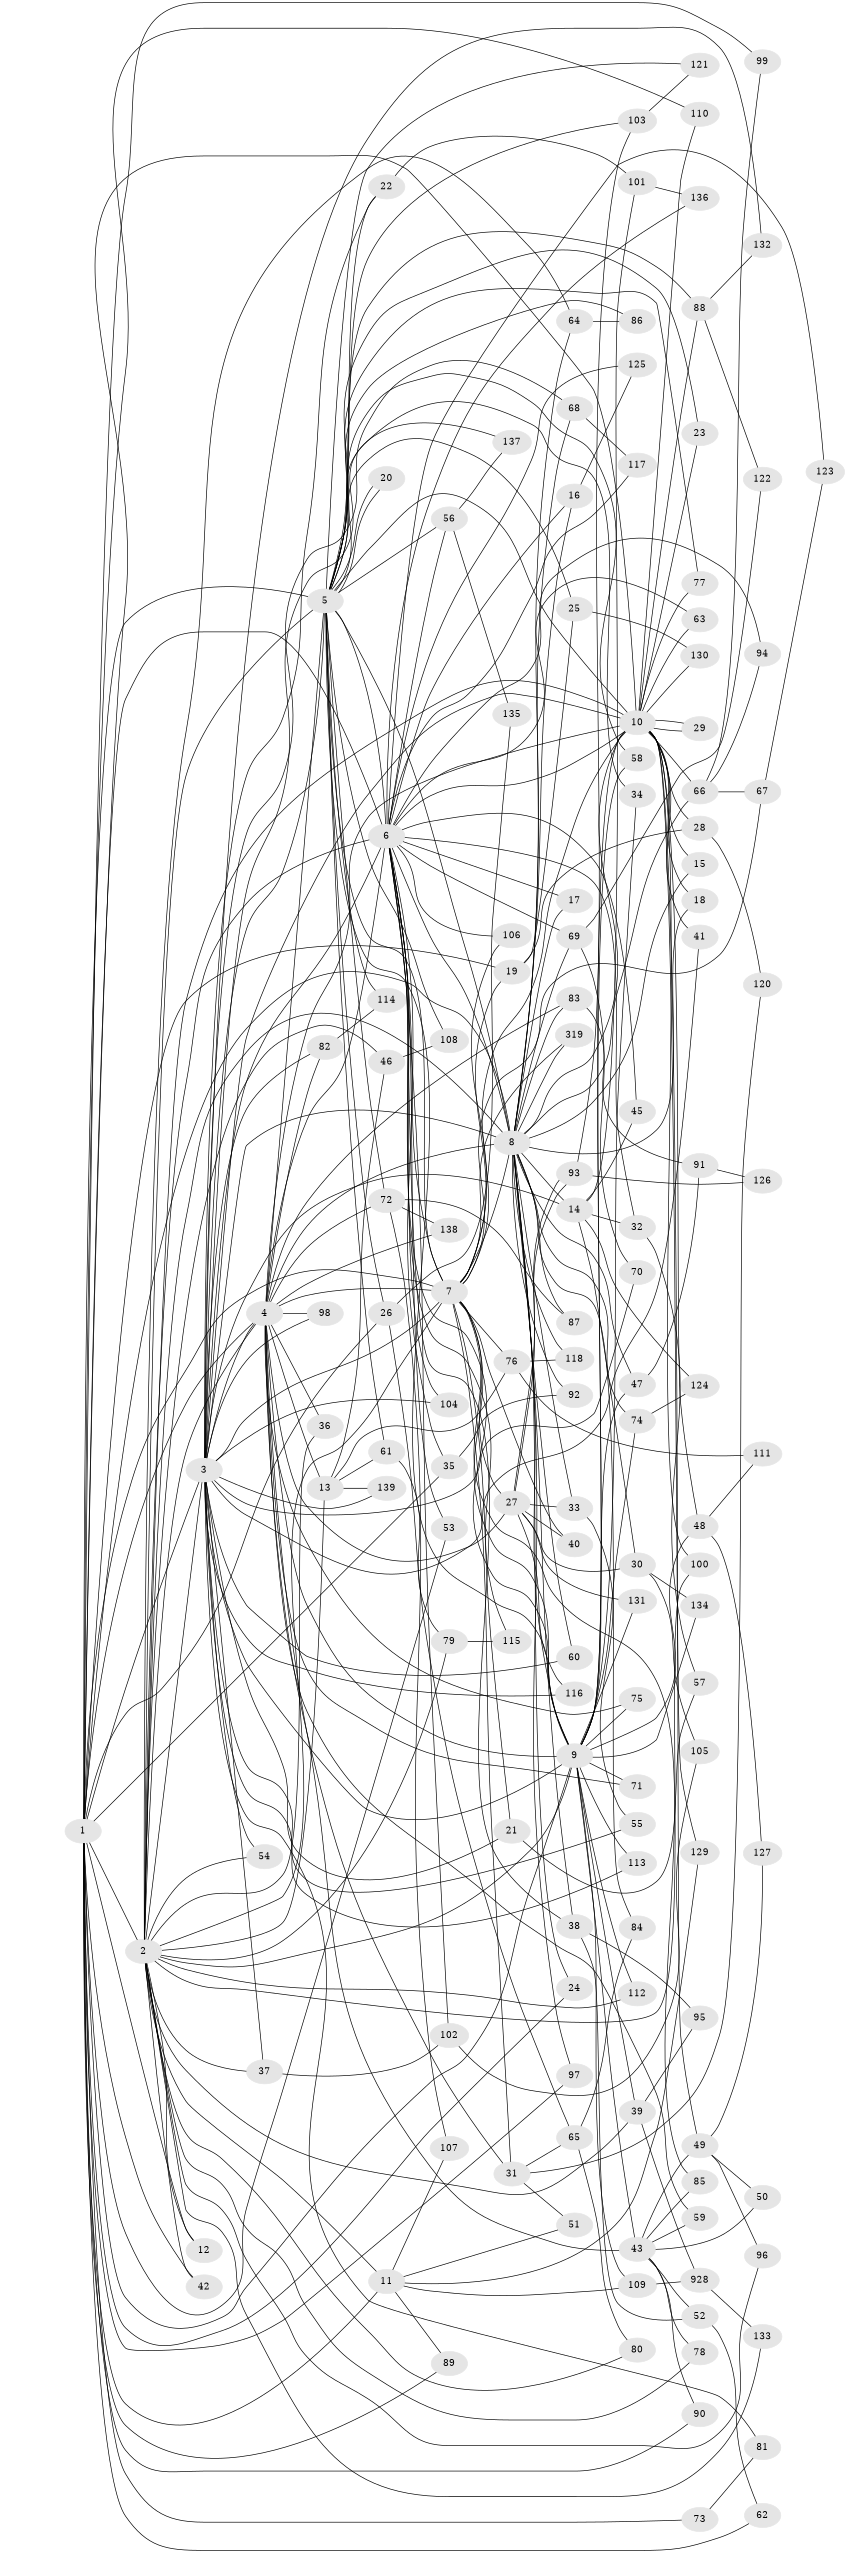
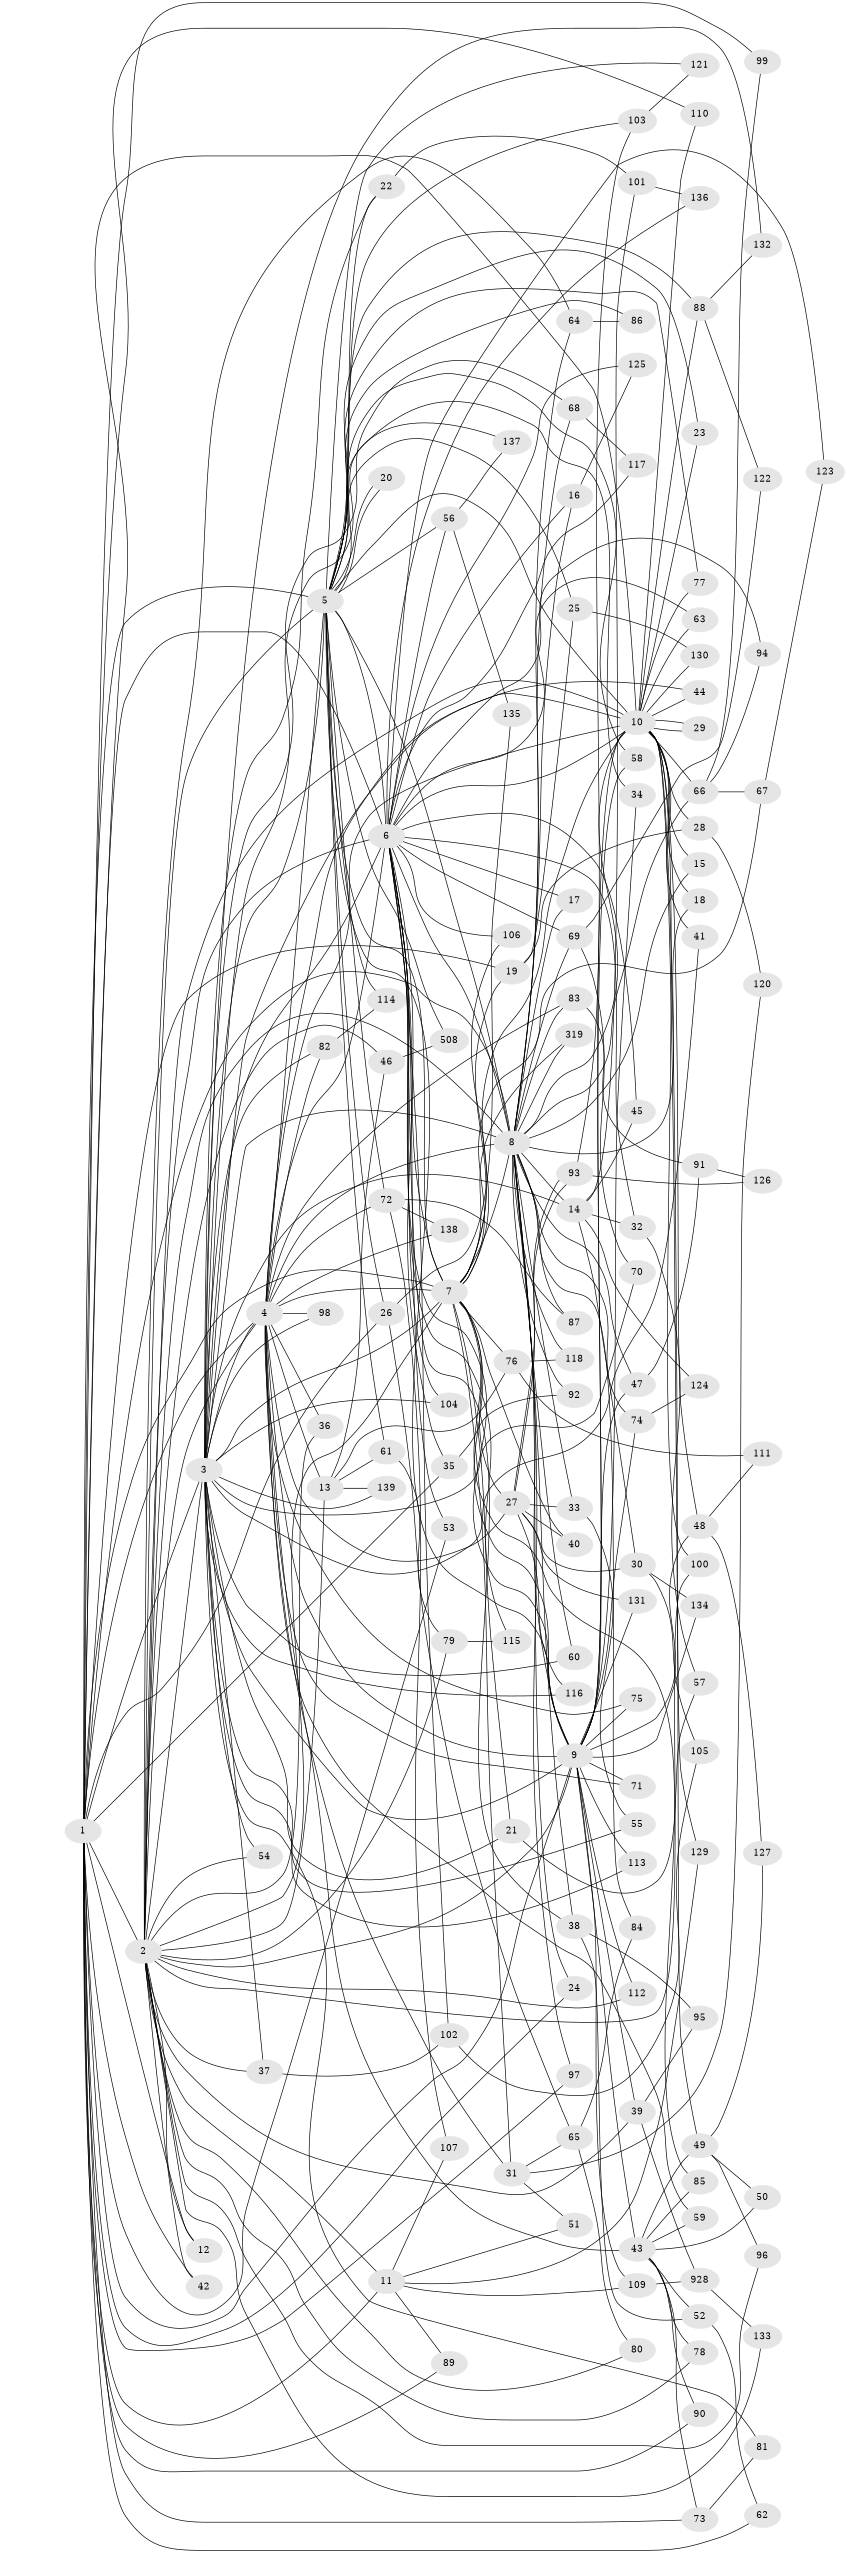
node "44": added
node "108": label "108" -> "508"
edge "43" -- "73": added
